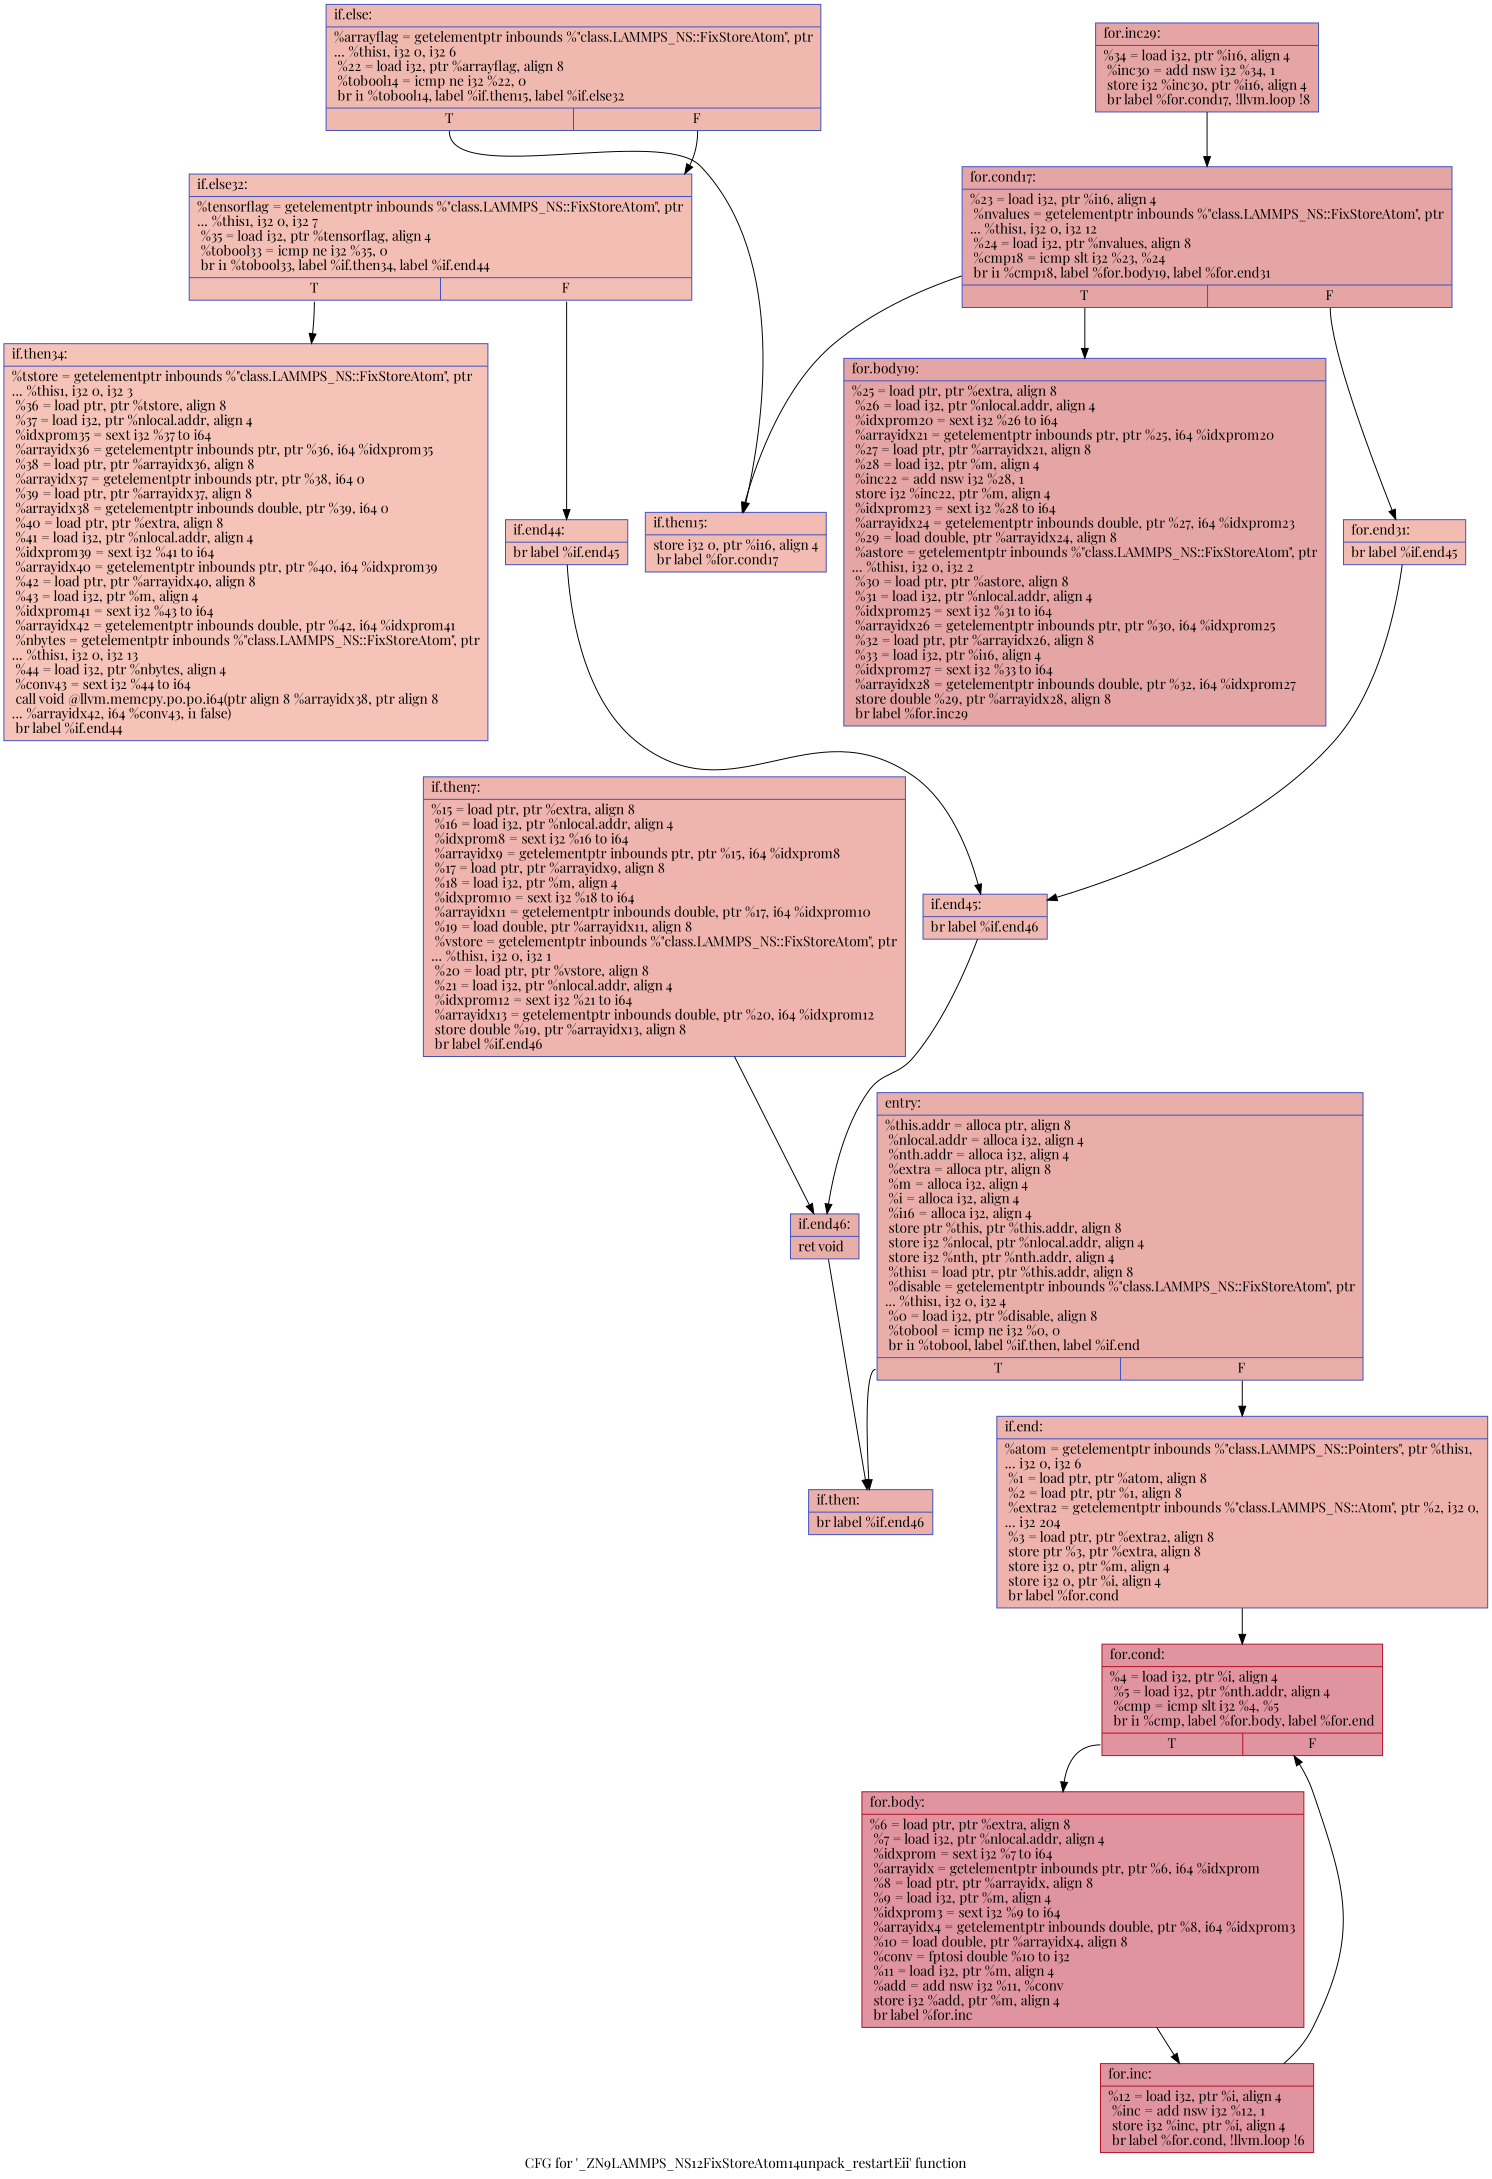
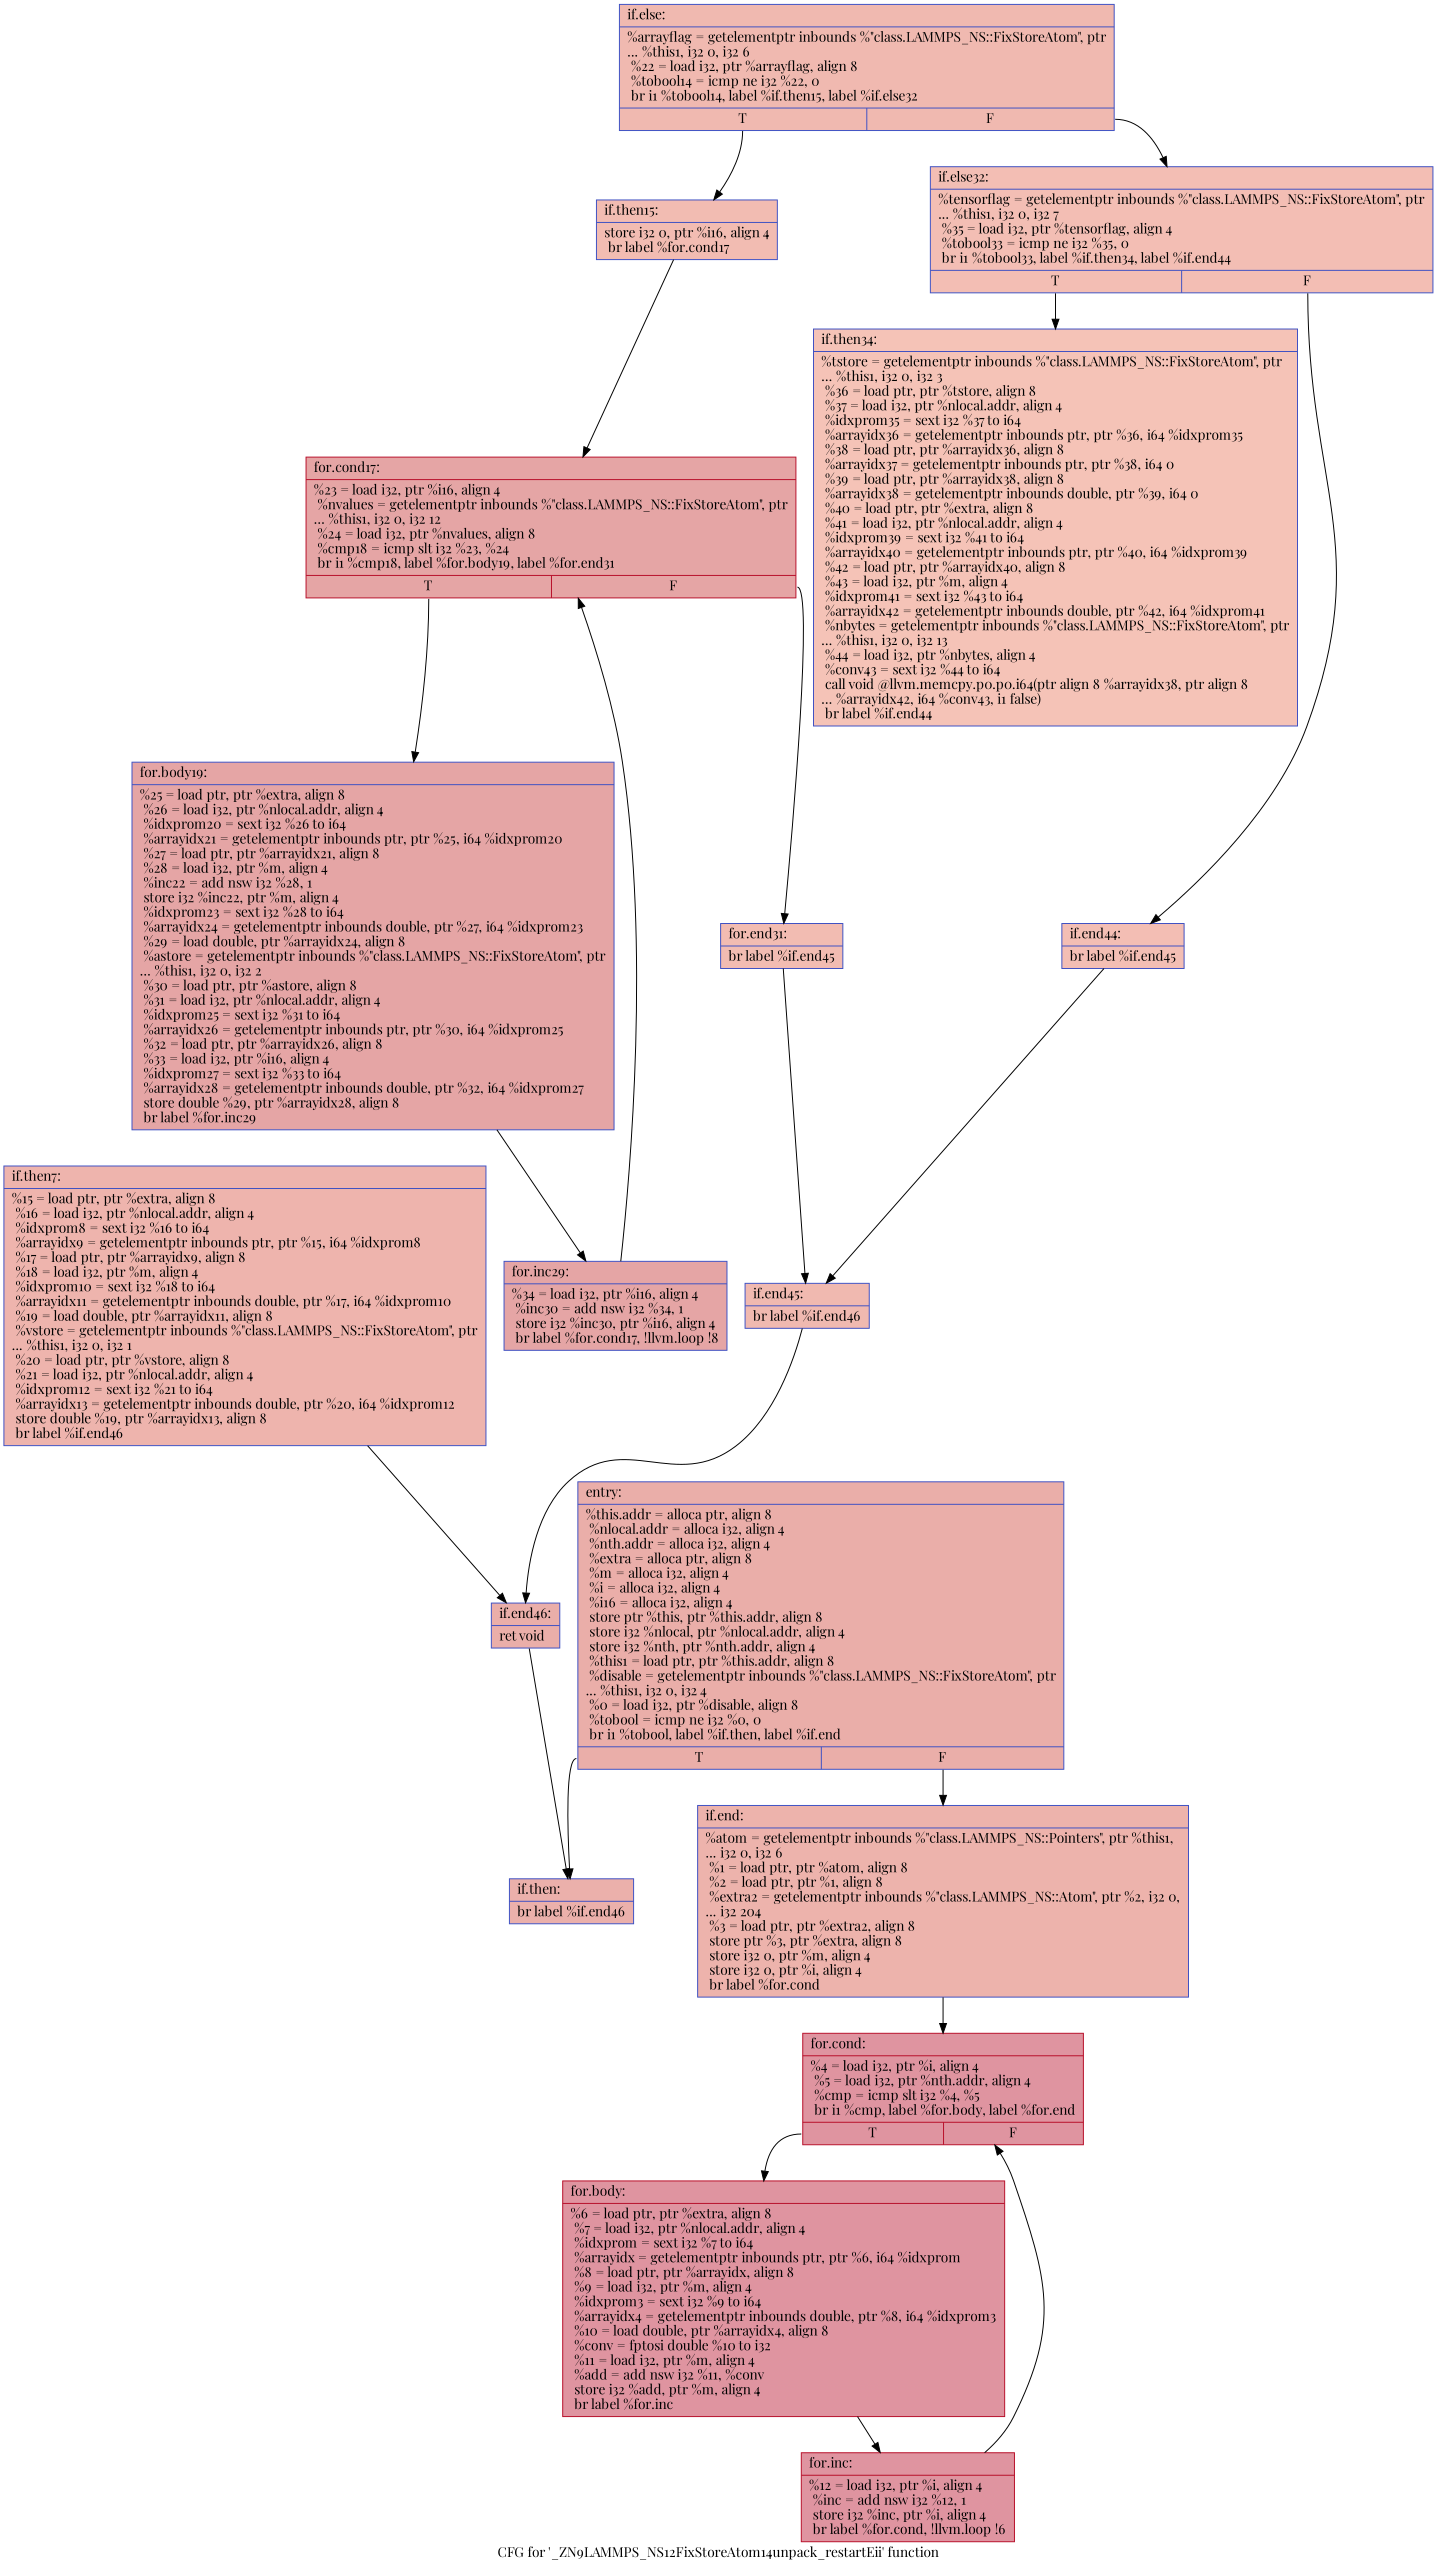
node "for.cond17:": color #3d50c3ff -> #b70d28ff
edge "for.cond17:" -> "if.then15:": reversed
node "if.then34:": text "%39 = load ptr, ptr %arrayidx37, align 8" -> "%39 = load ptr, ptr %arrayidx38, align 8"
edge "for.body19:" -> "for.inc29:": added
